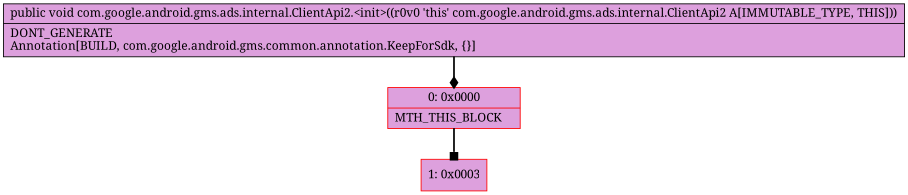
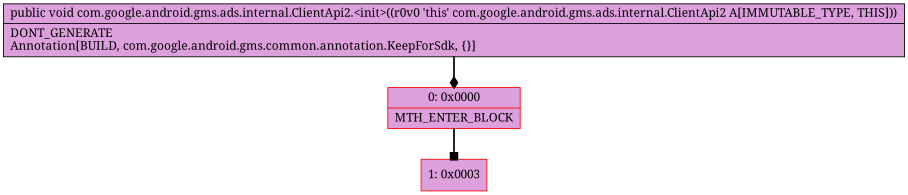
node "0: 0x0000": text "MTH_THIS_BLOCK" -> "MTH_ENTER_BLOCK"
